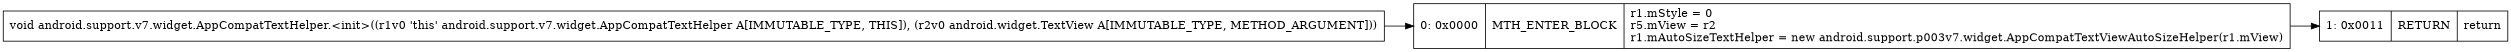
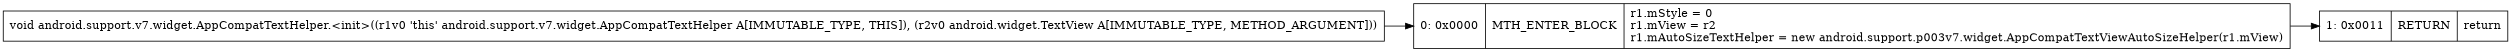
node "0: 0x0000": text "r5.mView = r2" -> "r1.mView = r2"
